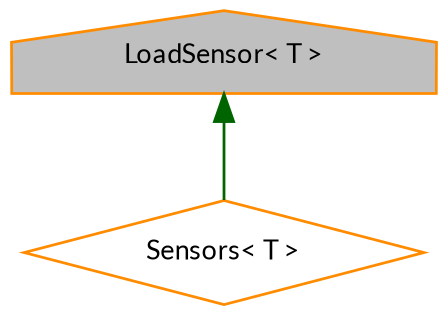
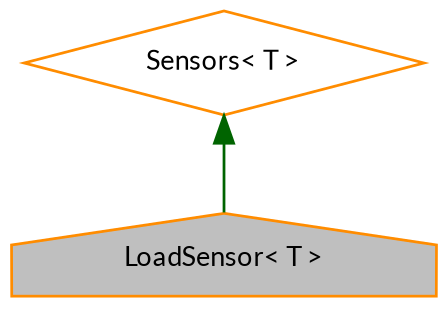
edge "Sensors< T >" -> "LoadSensor< T >": reversed
